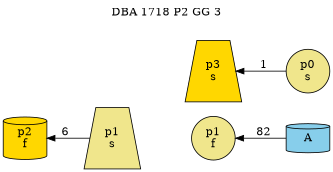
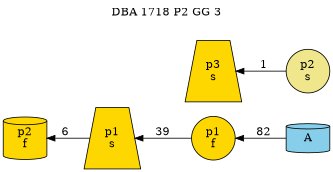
node "p0 s": label "p0 s" -> "p2 s"
node "p1 s": fillcolor khaki -> gold
edge "p1 f" -> "p1 s": added, label "39"
node "p1 f": fillcolor khaki -> gold
